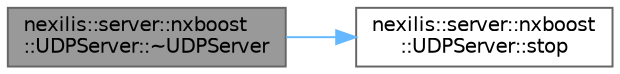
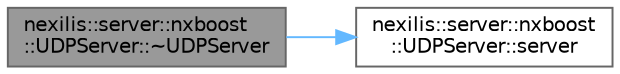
node "nexilis::server::nxboost ::UDPServer::stop": label "nexilis::server::nxboost ::UDPServer::stop" -> "nexilis::server::nxboost ::UDPServer::server"
